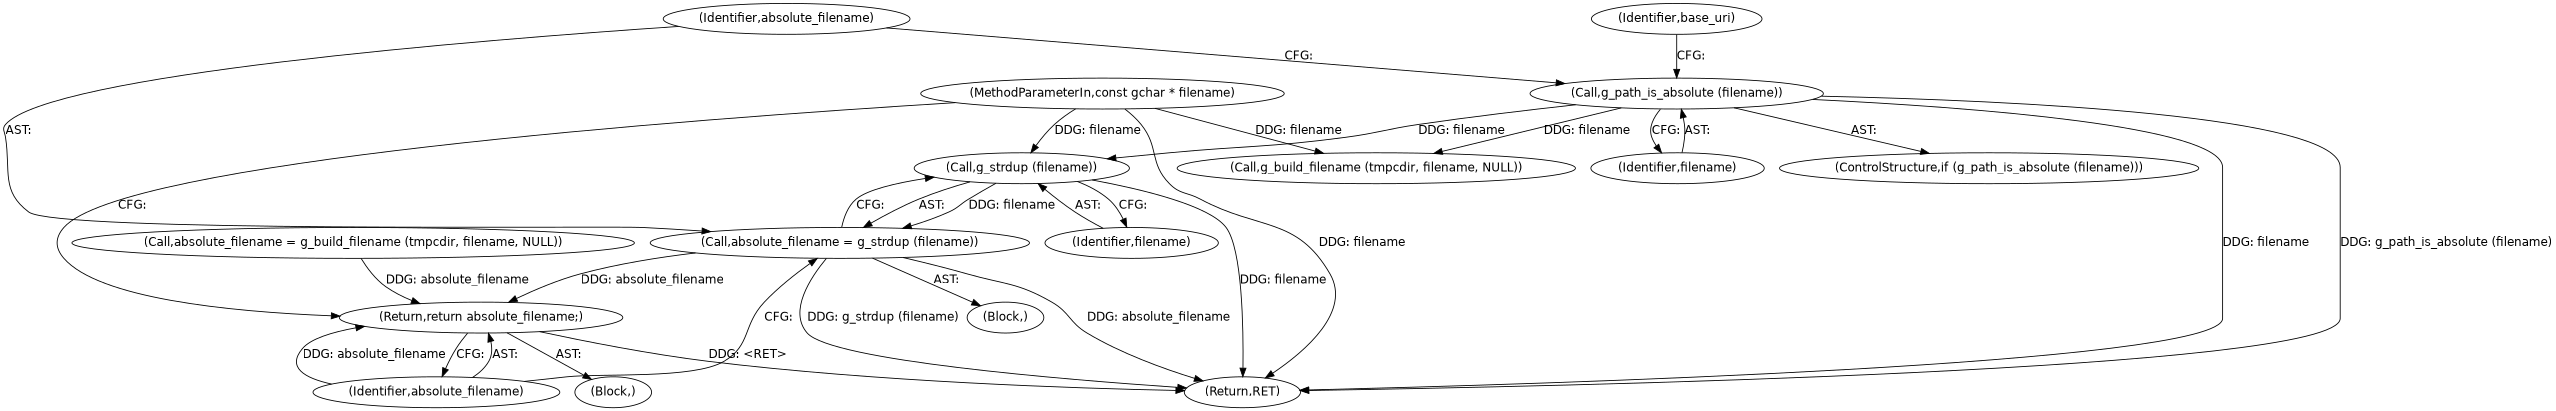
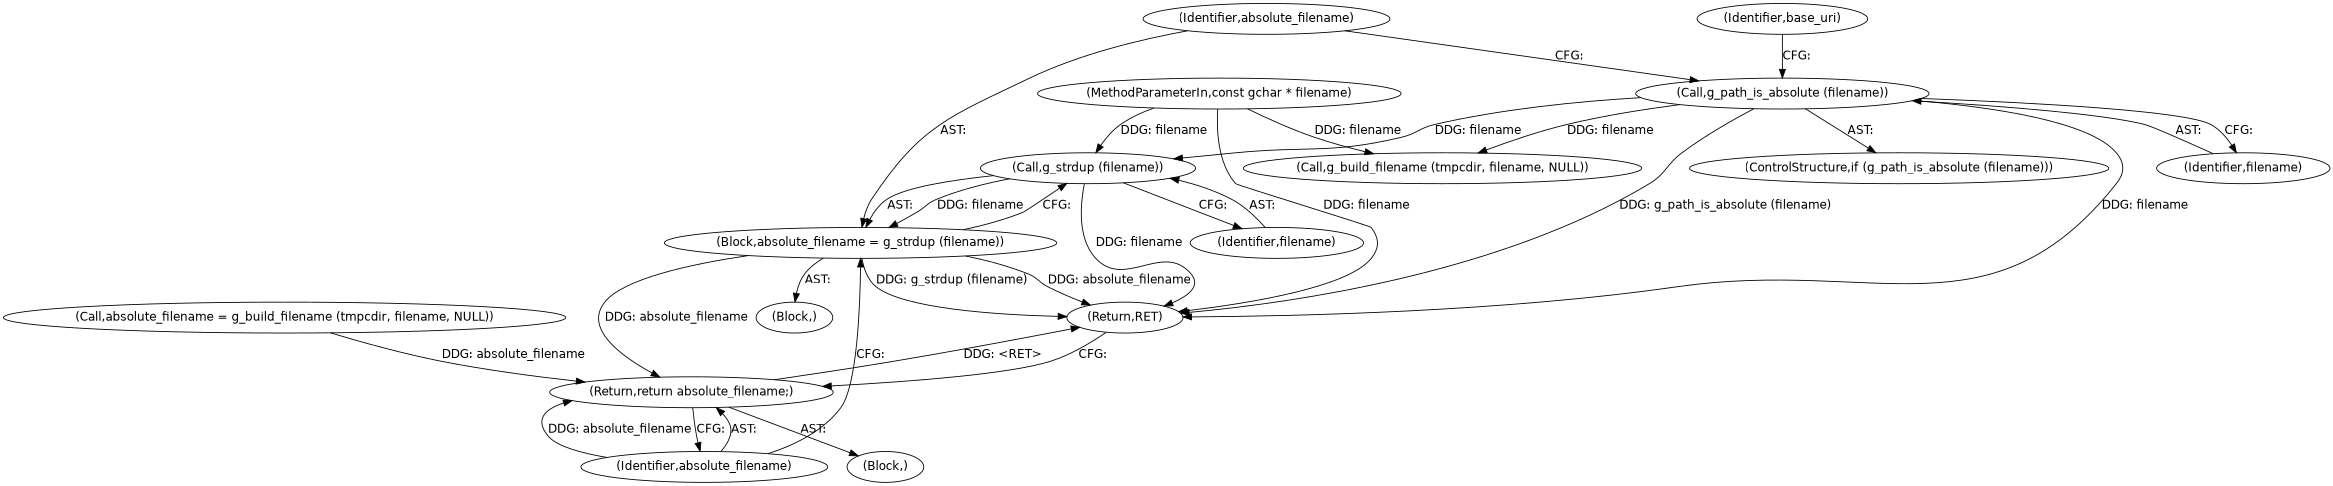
edge "(MethodParameterIn,const gchar * filename)" -> "(Return,return absolute_filename;)": now "(Return,RET)" -> "(Return,return absolute_filename;)"
node "(Call,absolute_filename = g_strdup (filename))": label "(Call,absolute_filename = g_strdup (filename))" -> "(Block,absolute_filename = g_strdup (filename))"
